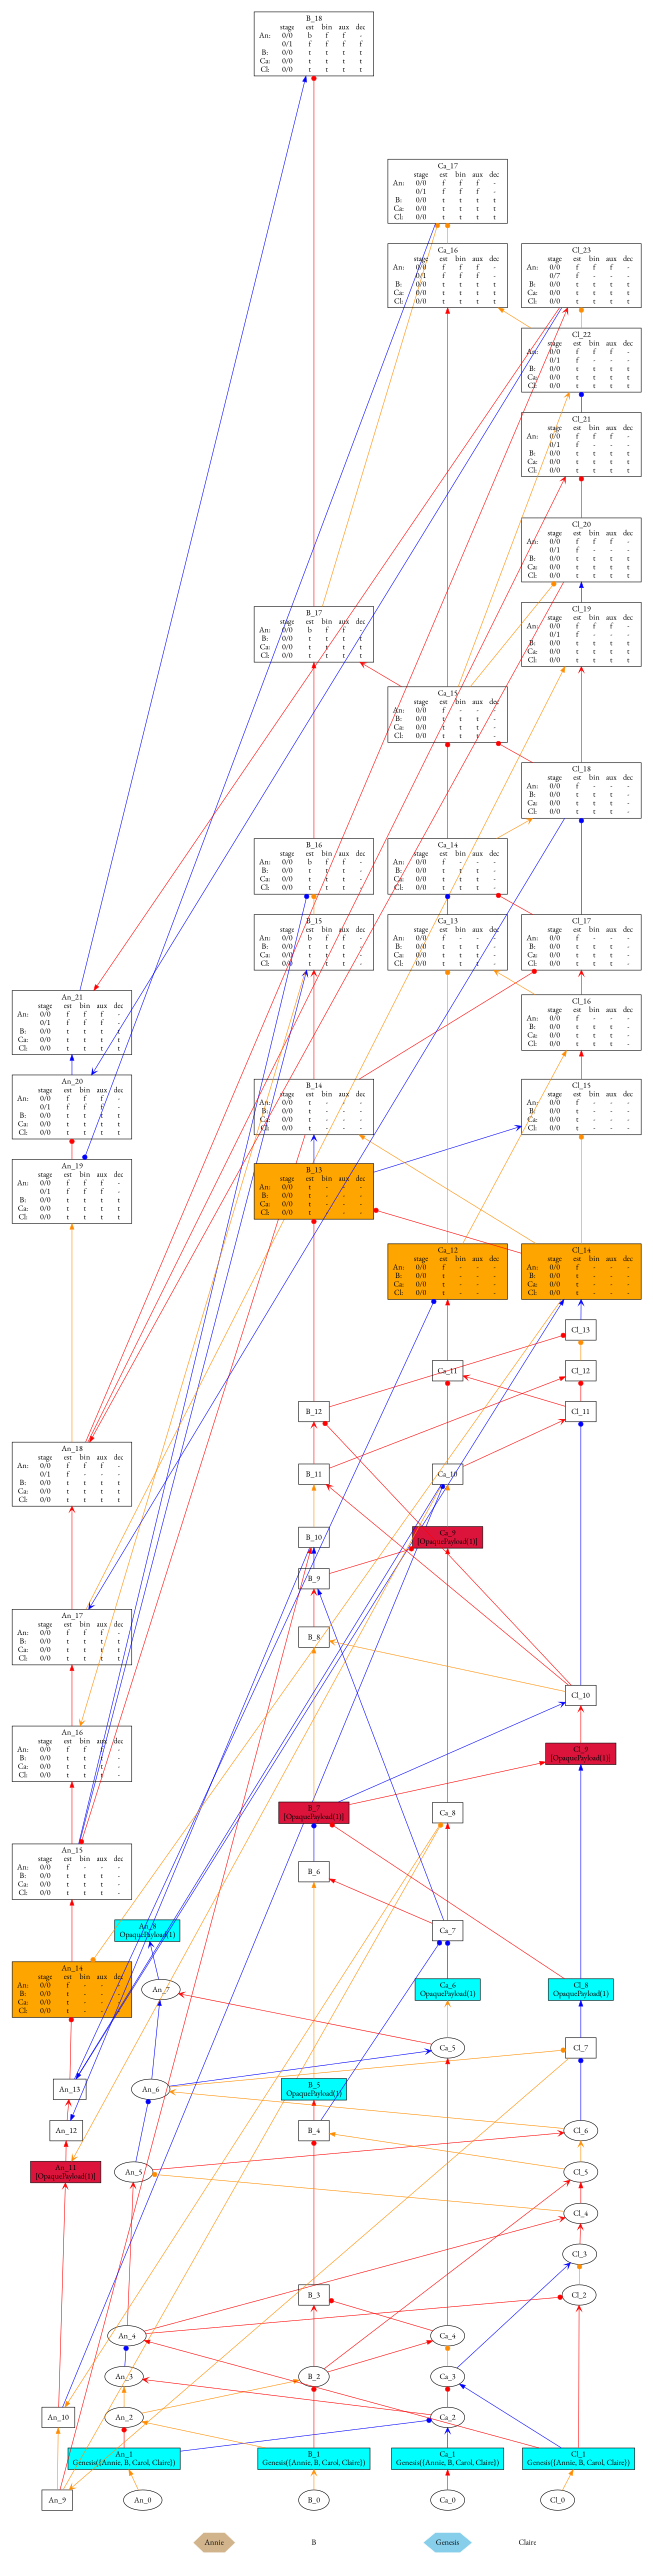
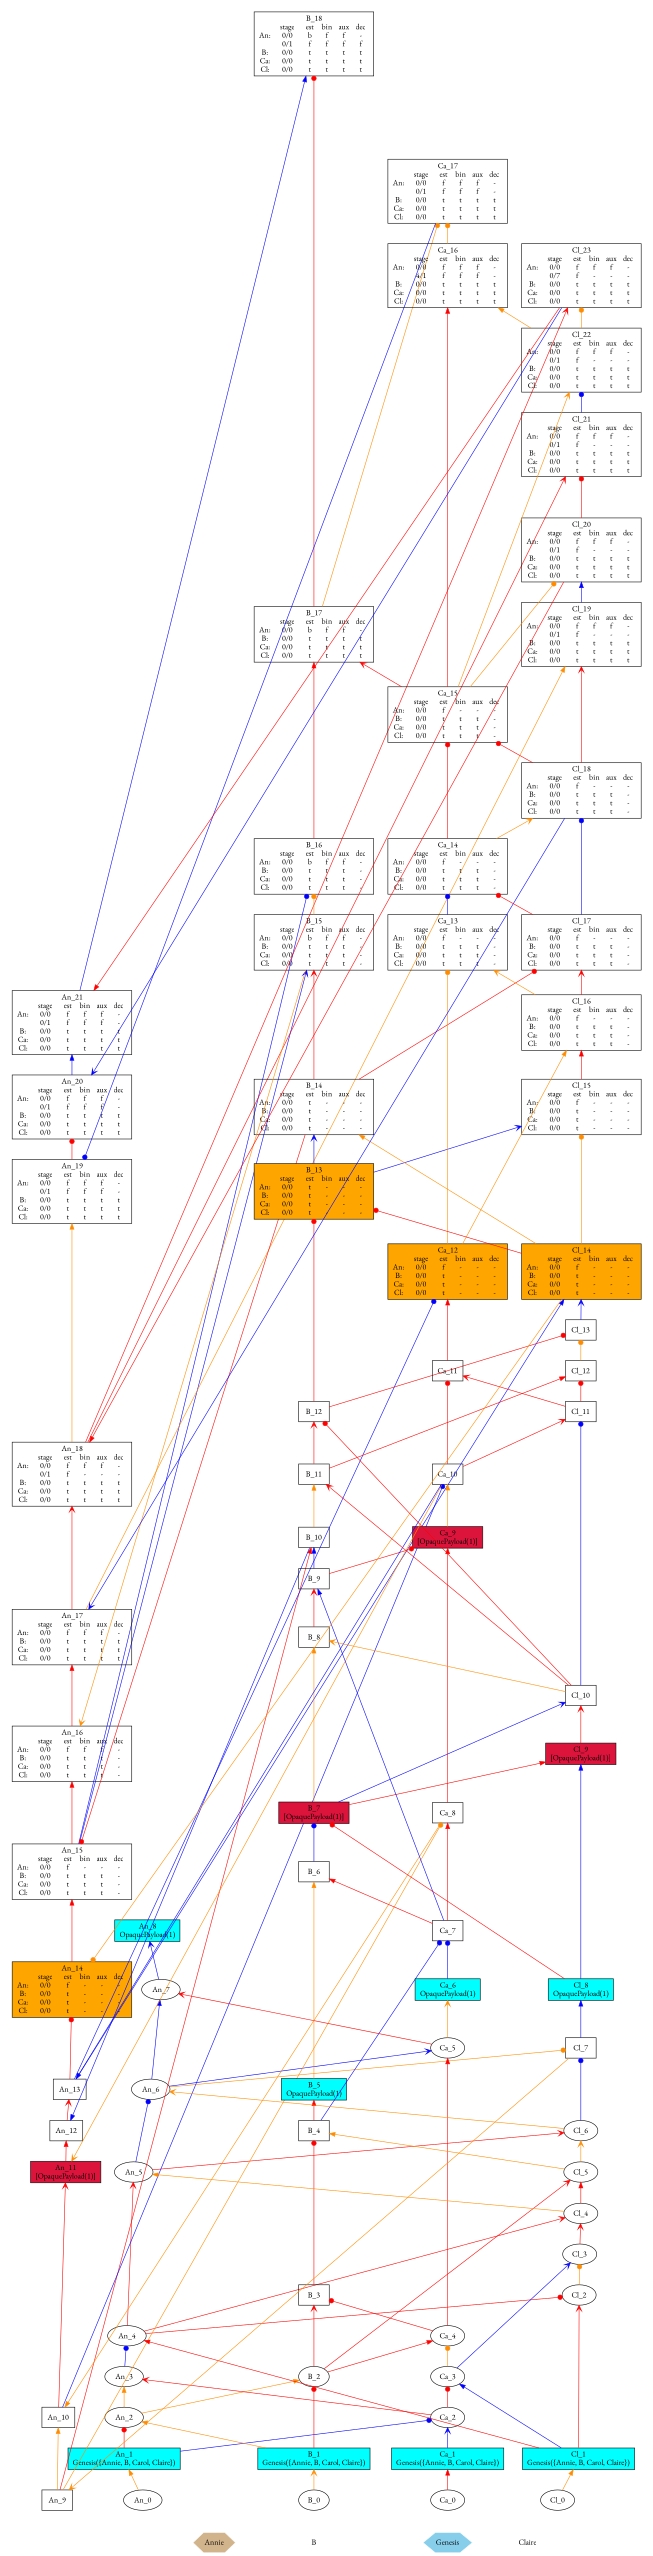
node "Ca_16": text "0/1" -> "4/1"
edge "Cl_4" -> "An_5": arrowhead dot -> normal
